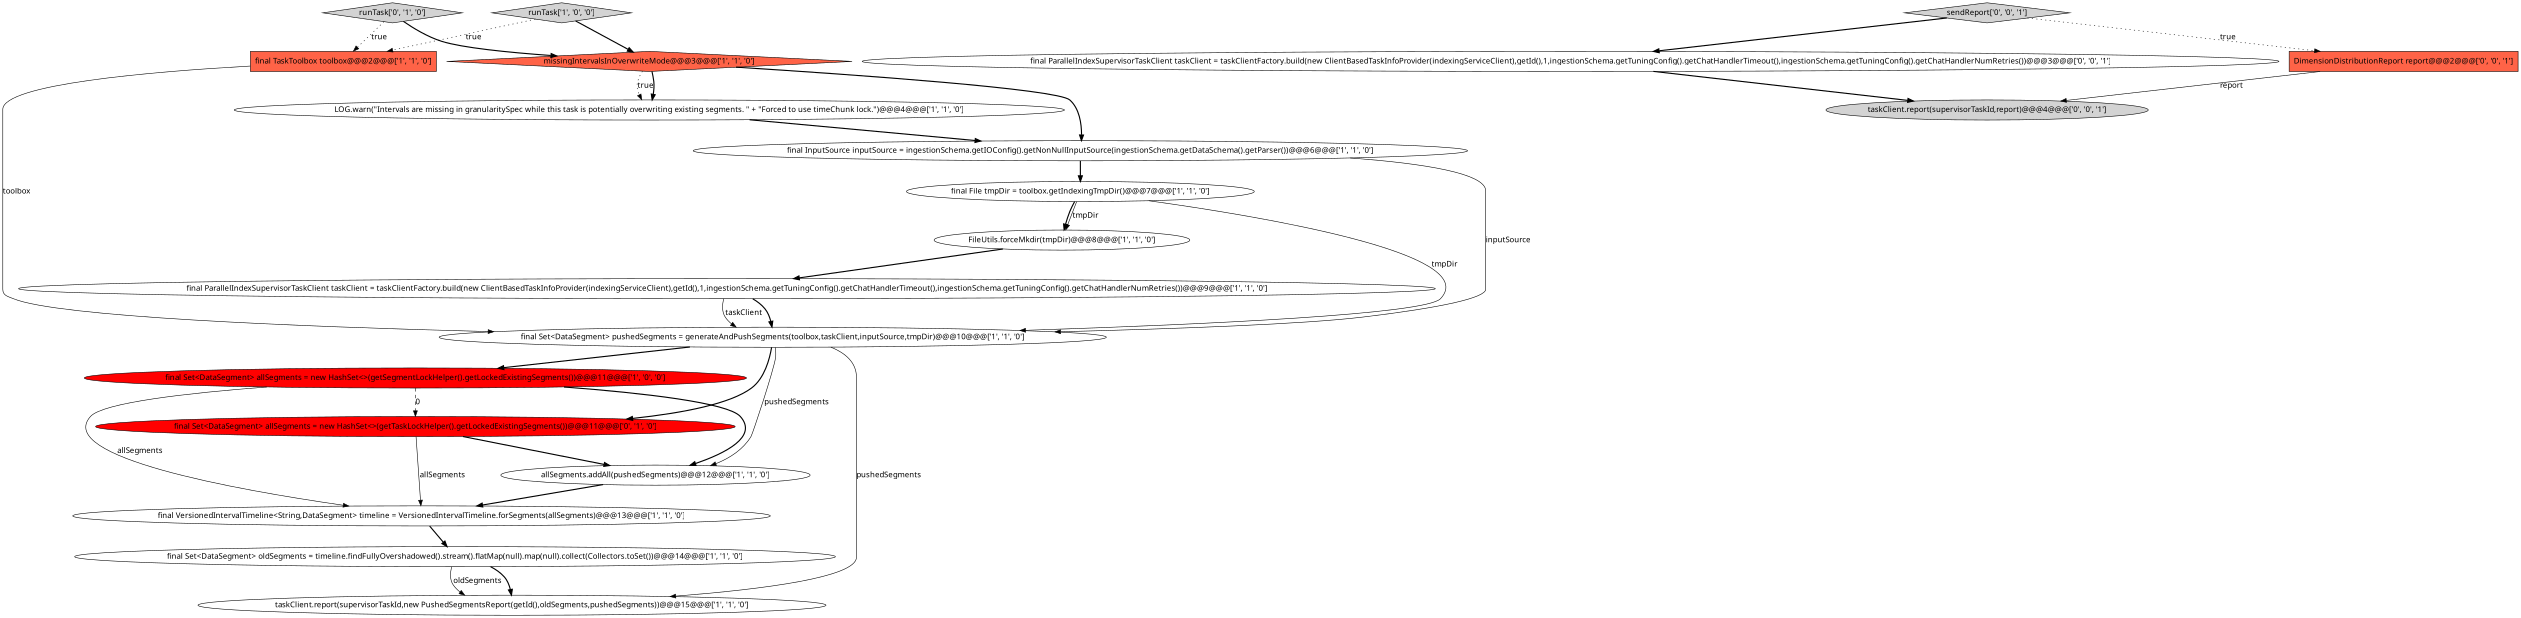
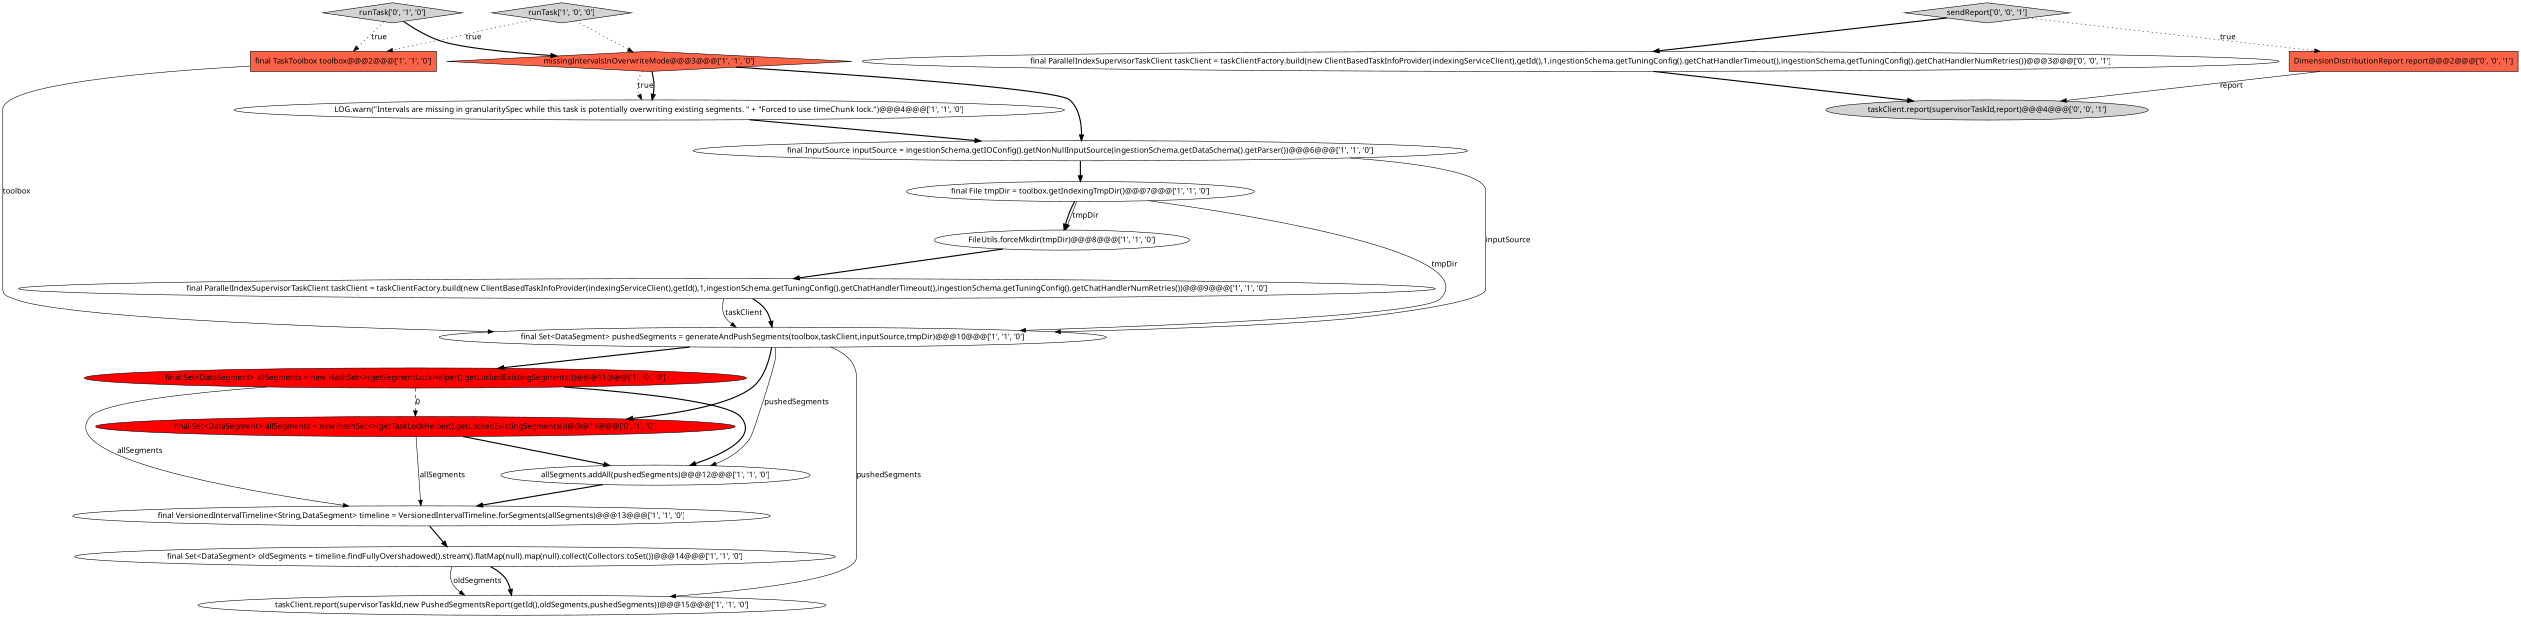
edge "runTask['1', '0', '0']" -> "missingIntervalsInOverwriteMode@@@3@@@['1', '1', '0']": style bold -> dotted
